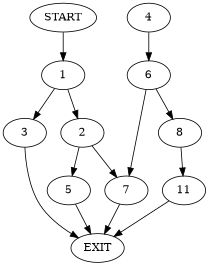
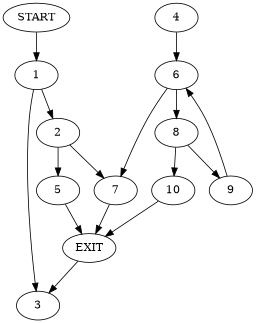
node "11": label "11" -> "10"
node "9": added
edge "3" -> "EXIT": reversed
